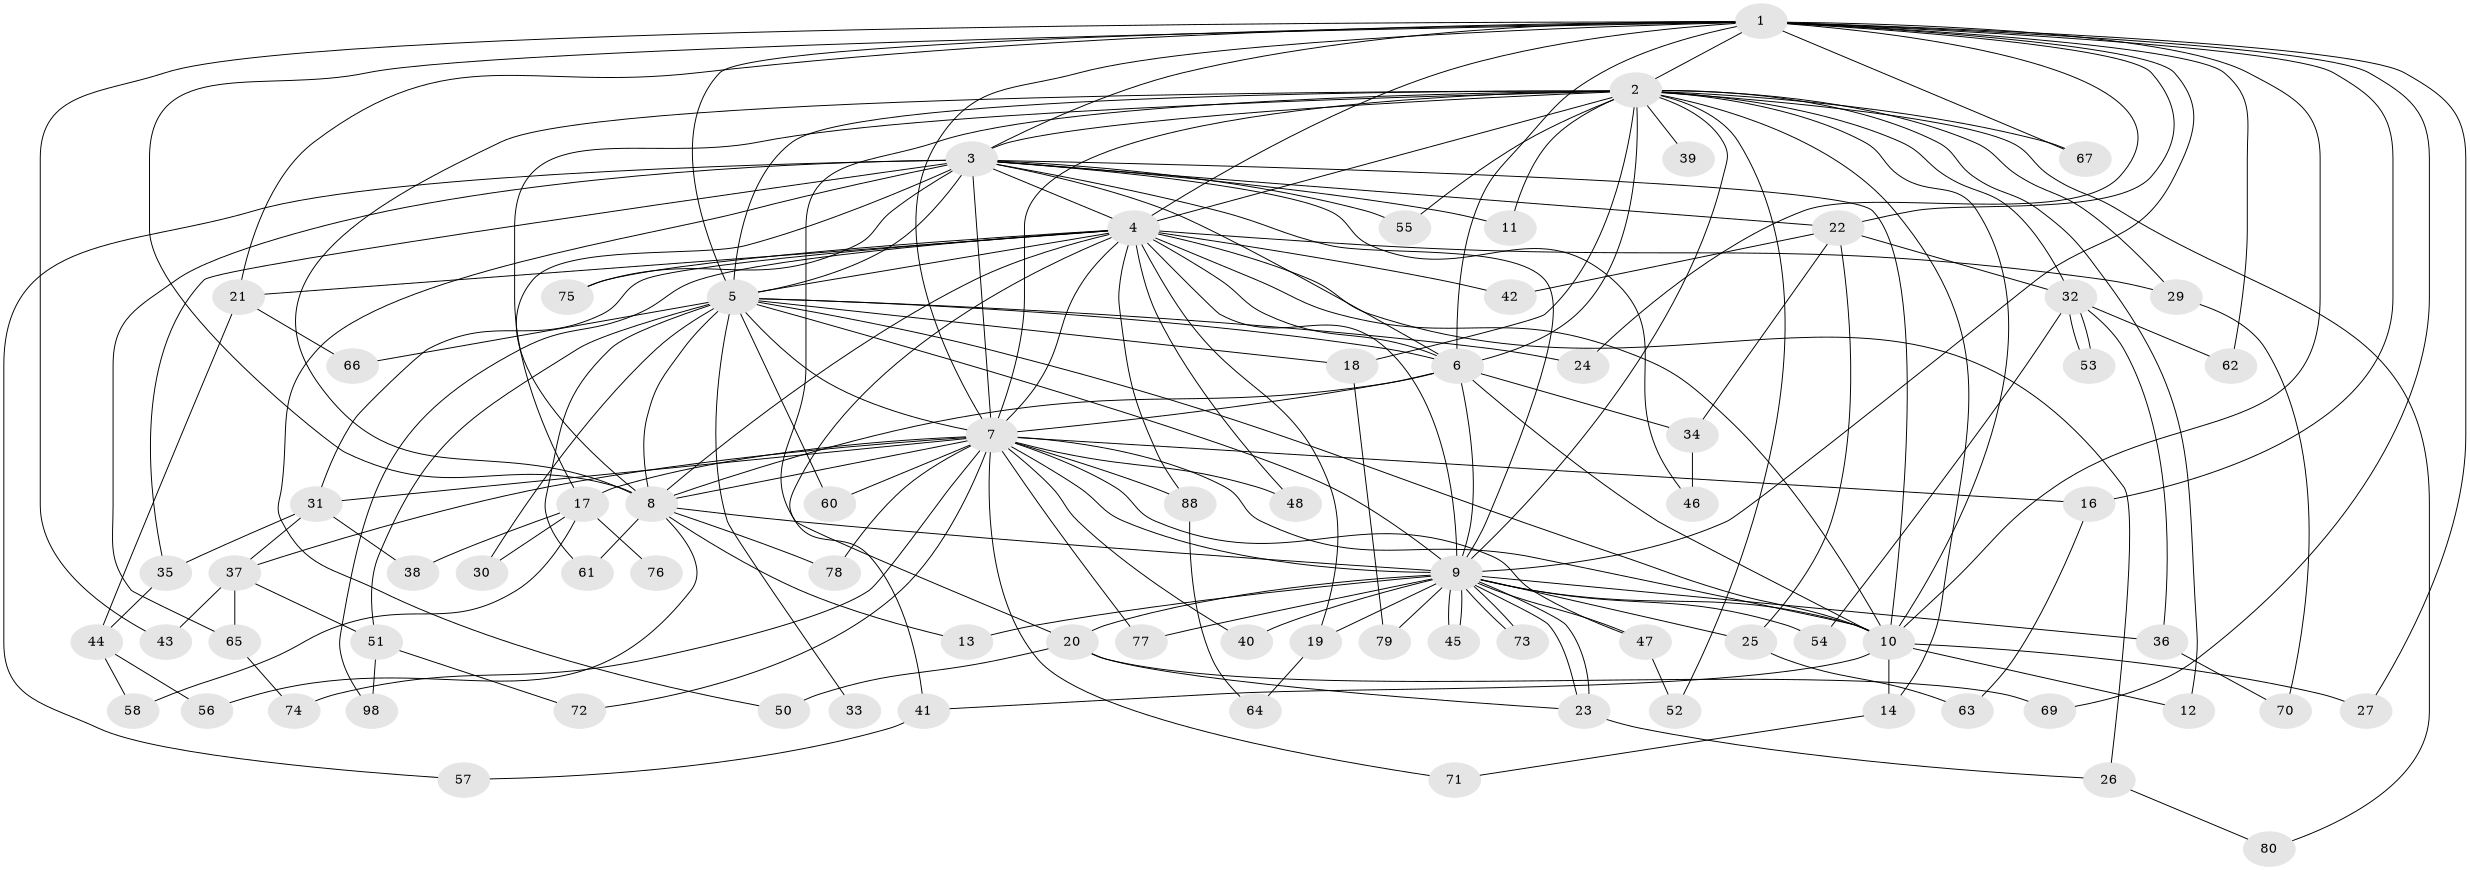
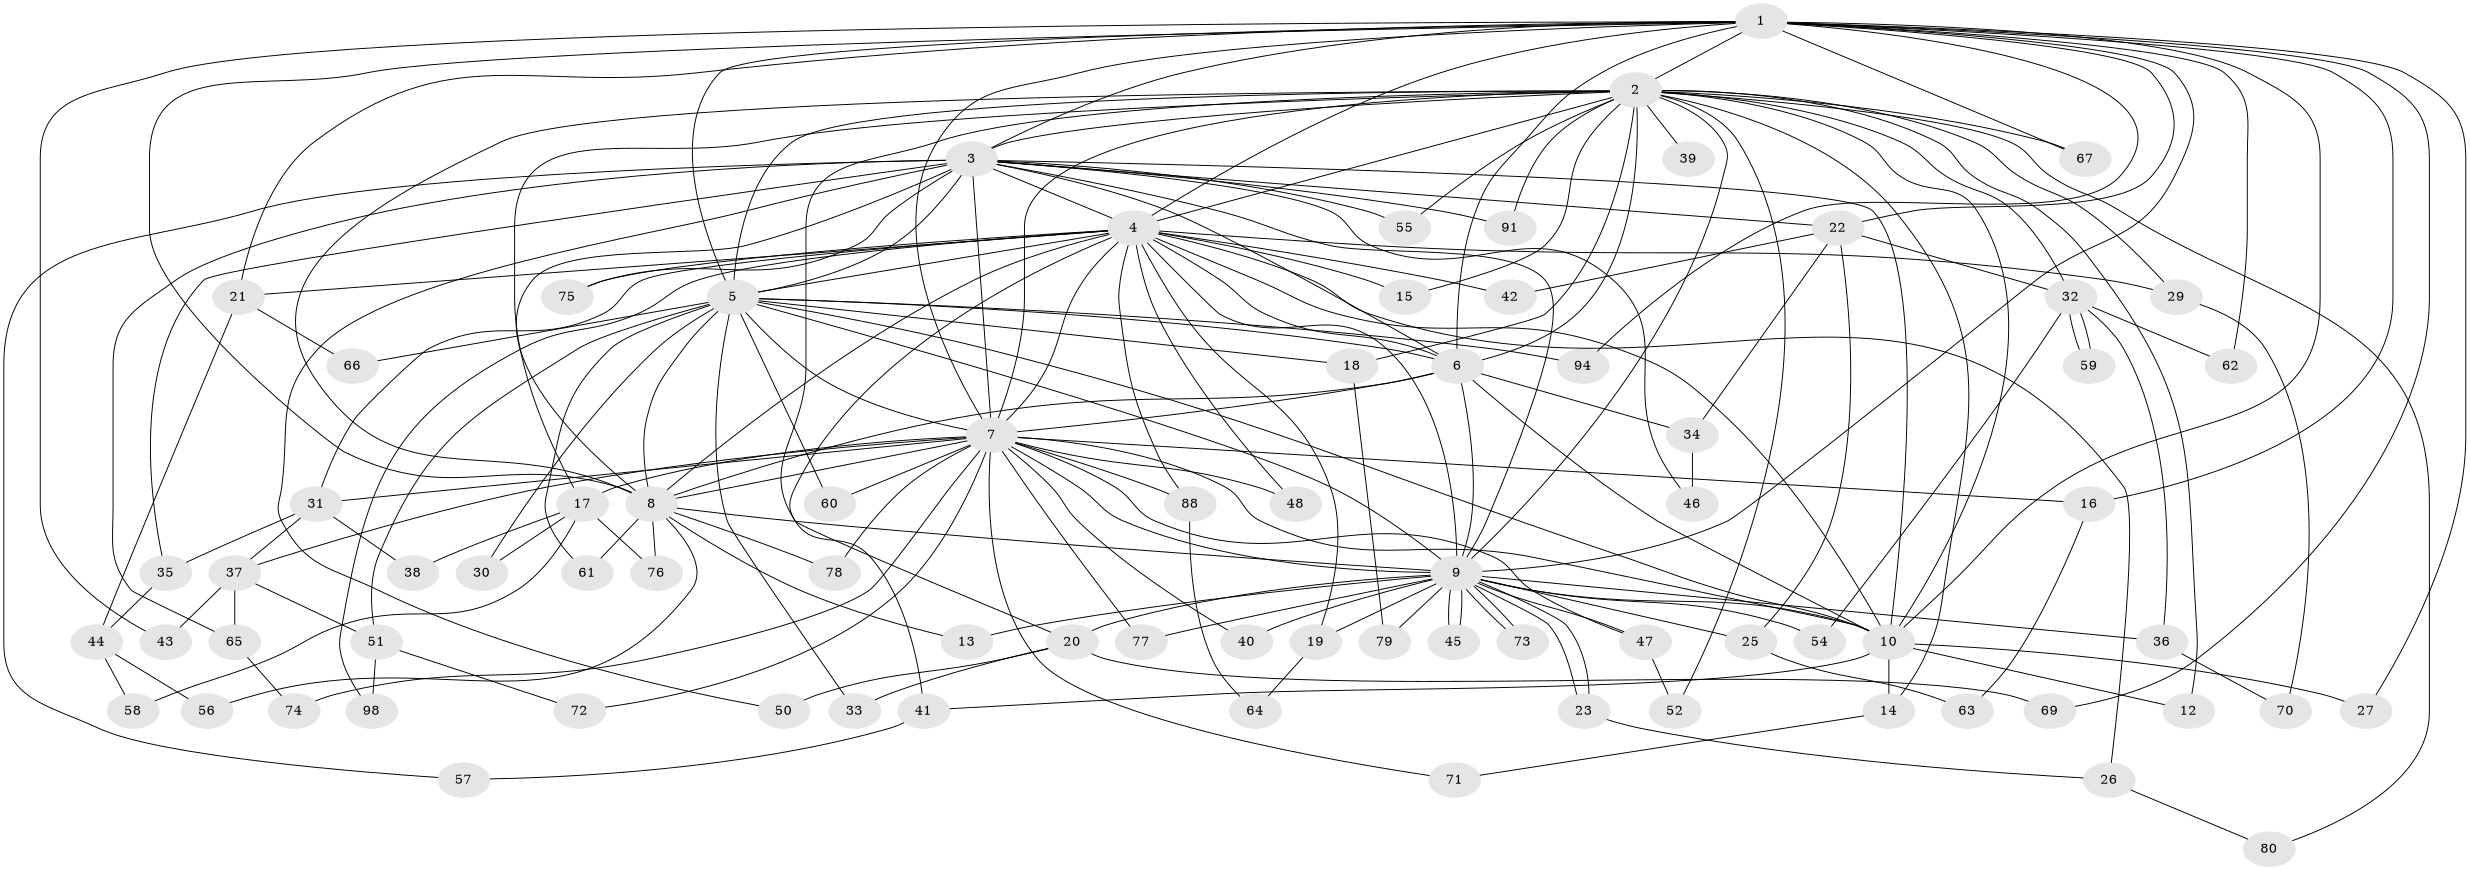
node "11": label "11" -> "91"
node "15": added
node "24": label "24" -> "94"
node "53": label "53" -> "59"
edge "8" -- "76": added
edge "20" -- "23": now "20" -- "33"
